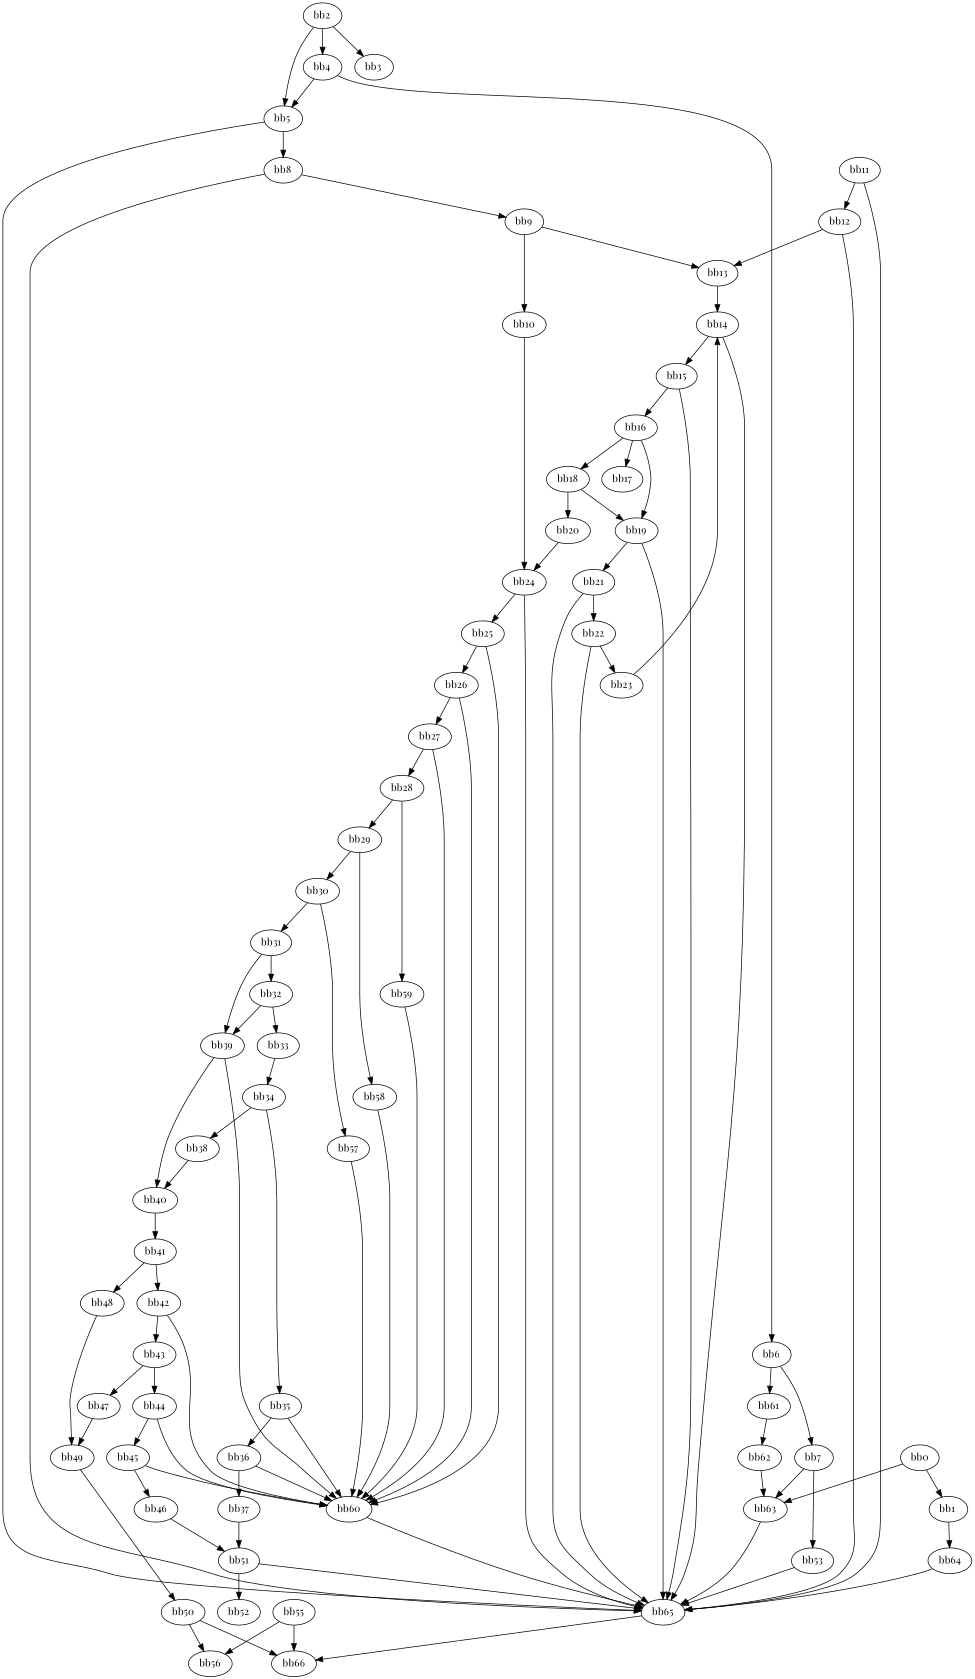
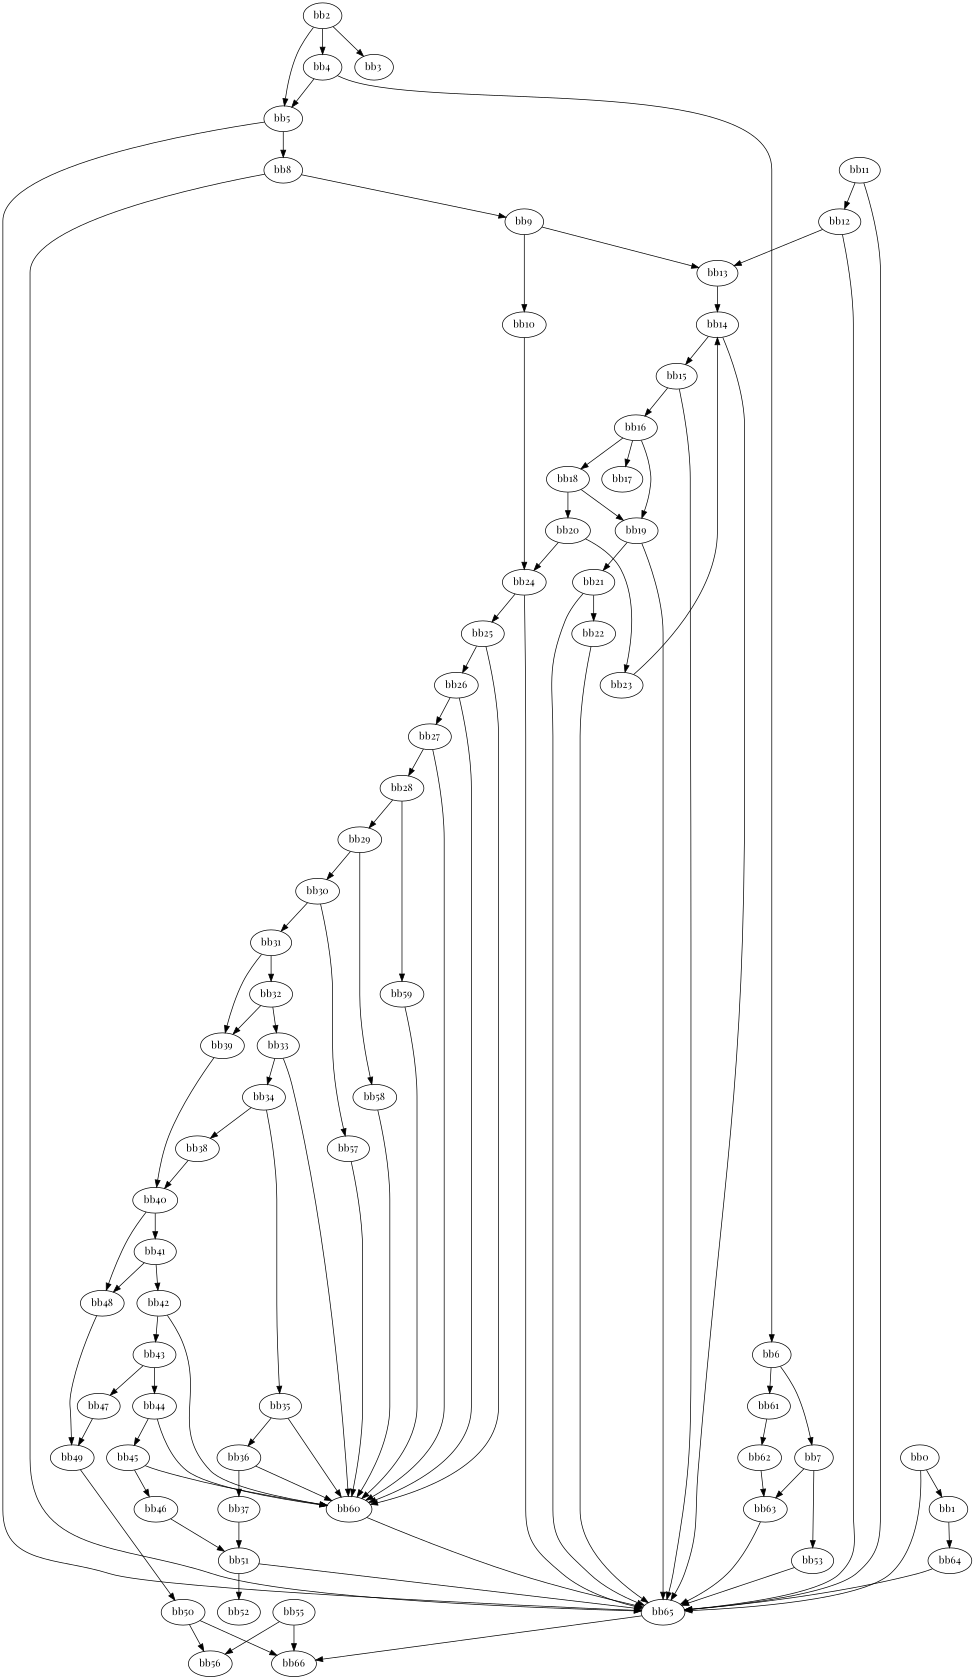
edge "bb22" -> "bb23": now "bb20" -> "bb23"
edge "bb40" -> "bb48": added
edge "bb39" -> "bb60": now "bb33" -> "bb60"
edge "bb0" -> "bb63": now "bb0" -> "bb65"
